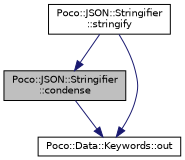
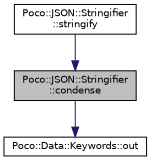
edge "Poco::JSON::Stringifier ::stringify" -> "Poco::Data::Keywords::out": removed
